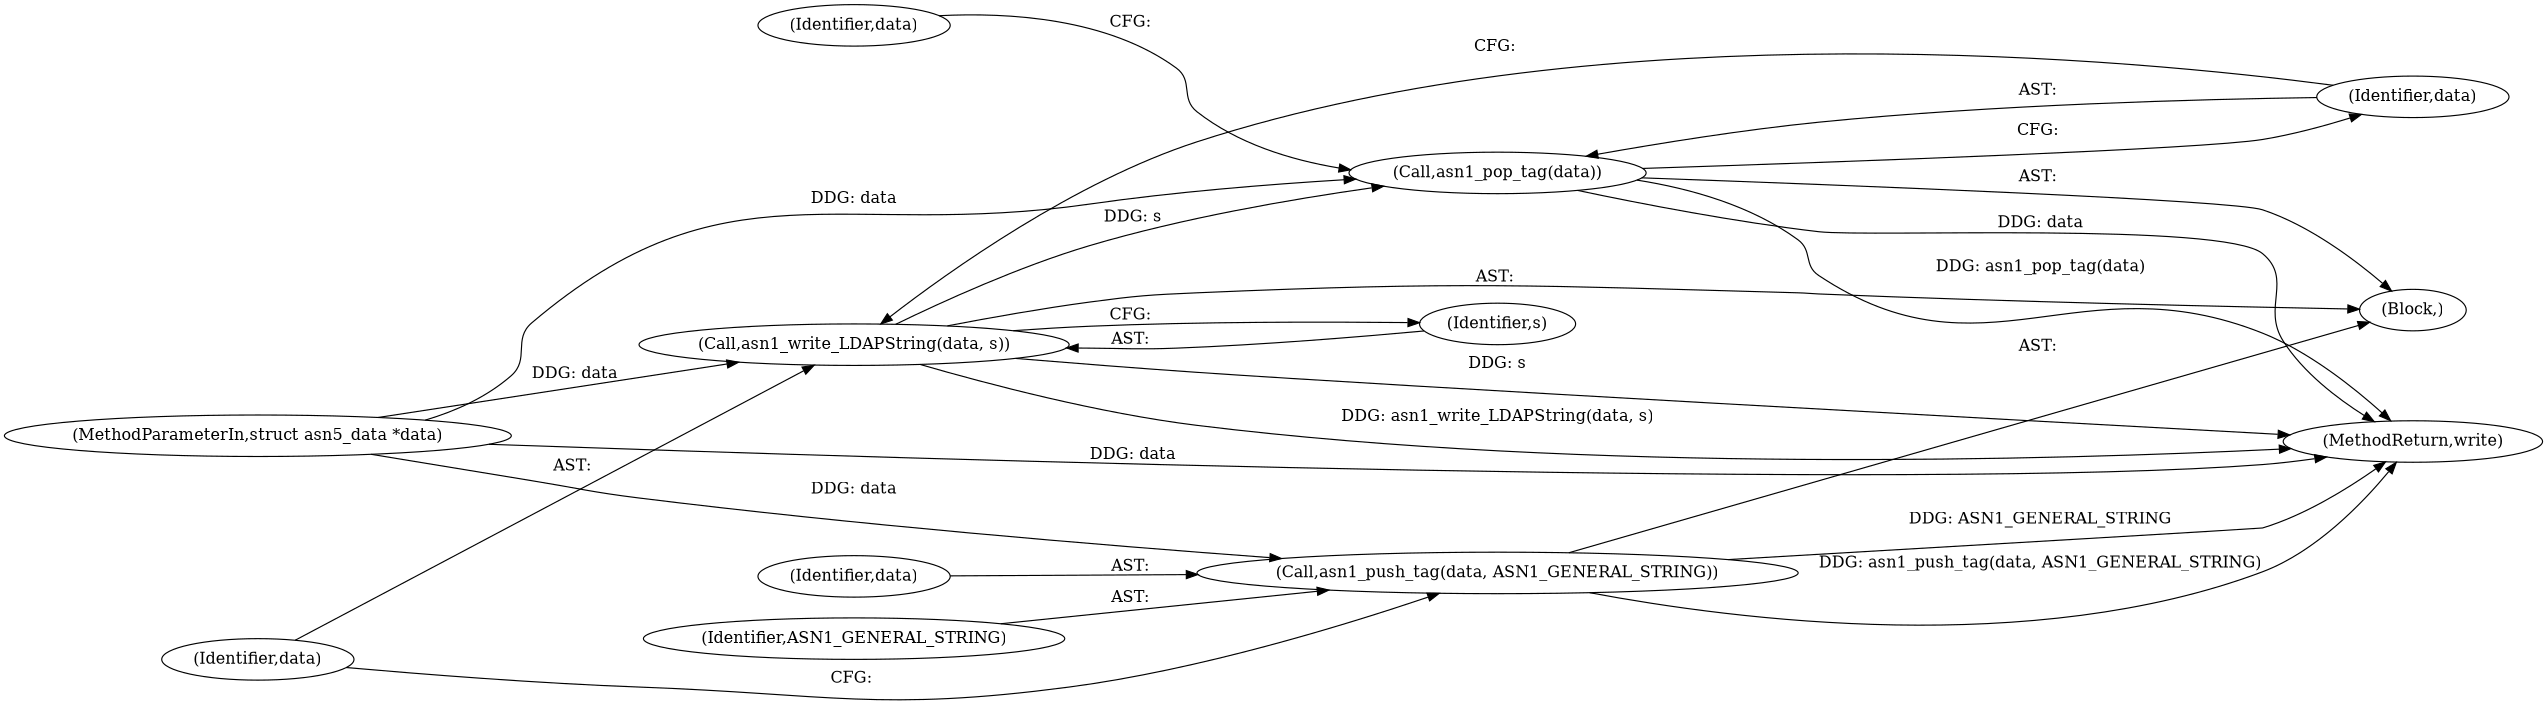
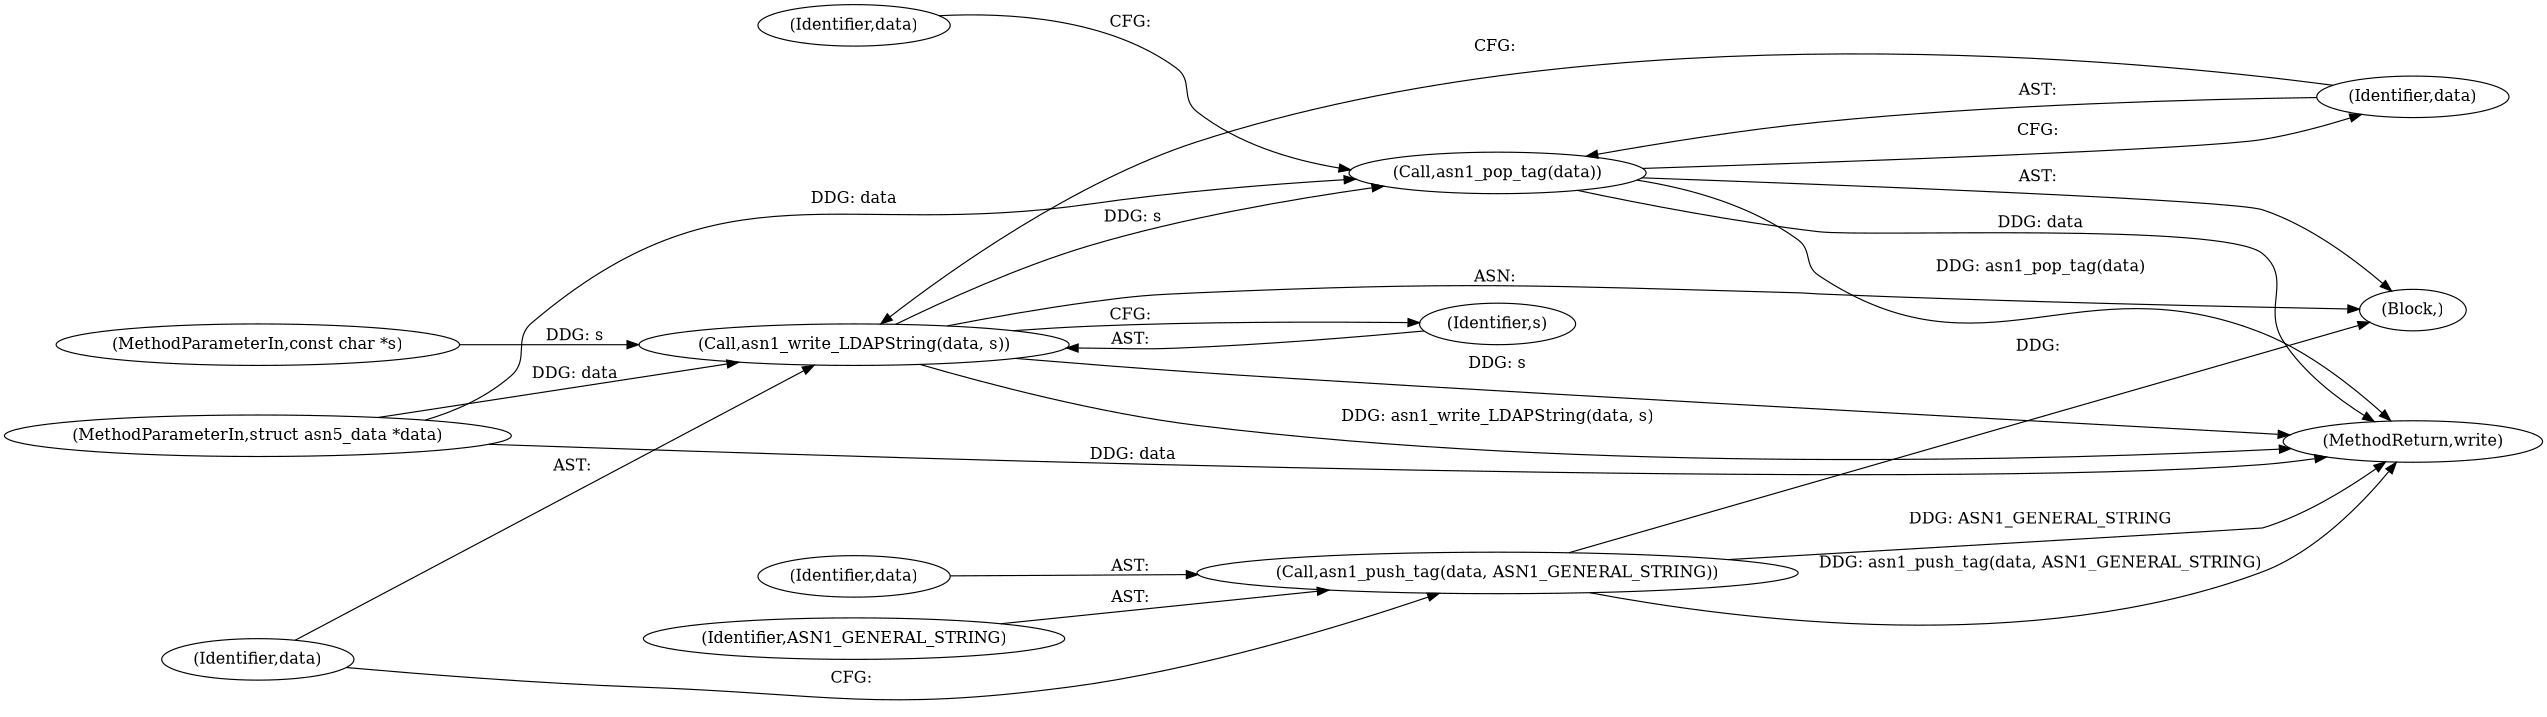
edge "(Call,asn1_write_LDAPString(data, s))" -> "(Block,)": label "AST: " -> "ASN: "
node "(MethodParameterIn,const char *s)": added
edge "(Call,asn1_push_tag(data, ASN1_GENERAL_STRING))" -> "(Block,)": label "AST: " -> "DDG: "
edge "(MethodParameterIn,struct asn5_data *data)" -> "(Call,asn1_push_tag(data, ASN1_GENERAL_STRING))": removed, label "DDG: data"
